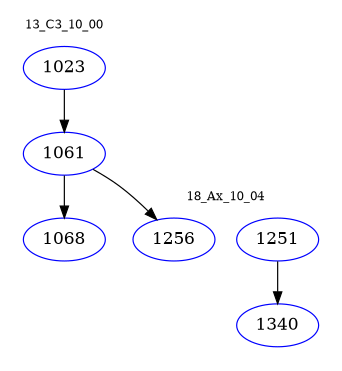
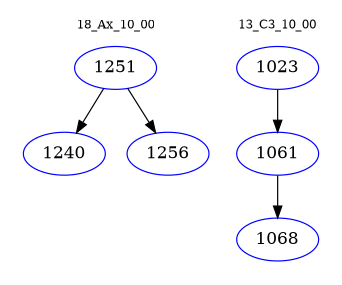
edge "1061" -> "1256": now "1251" -> "1256"
cluster "18_Ax_10_04": label "18_Ax_10_04" -> "18_Ax_10_00"
node "1340": label "1340" -> "1240"
